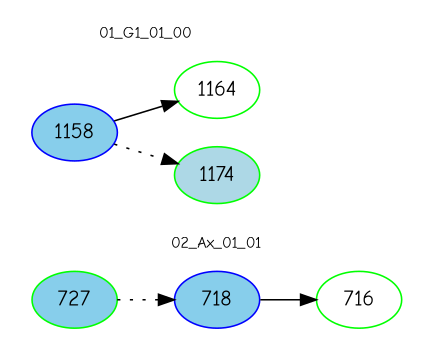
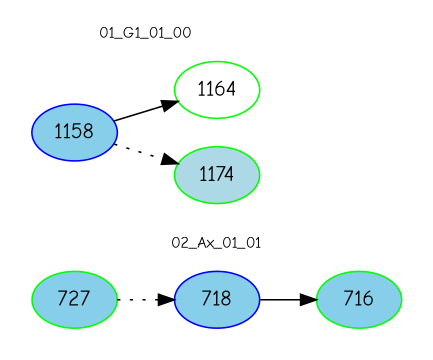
node "716": fillcolor white -> skyblue
